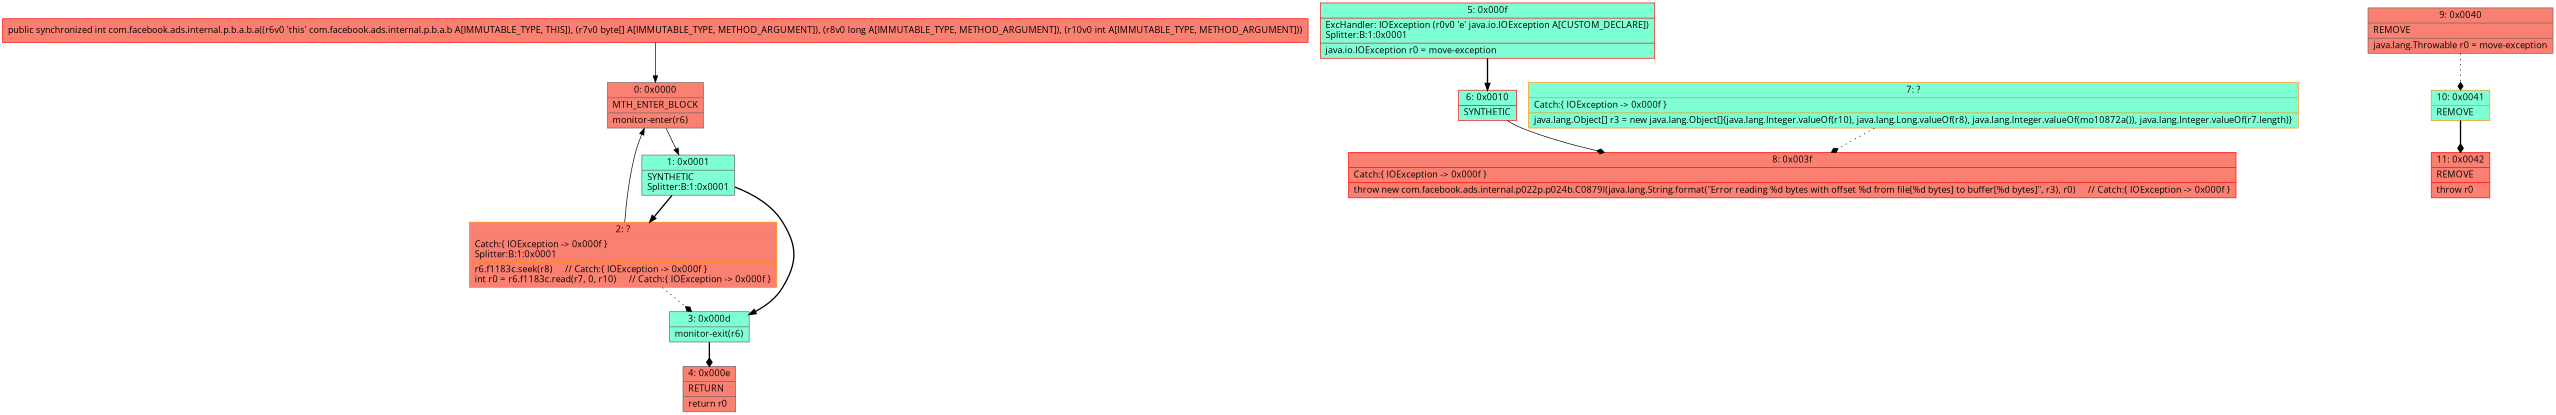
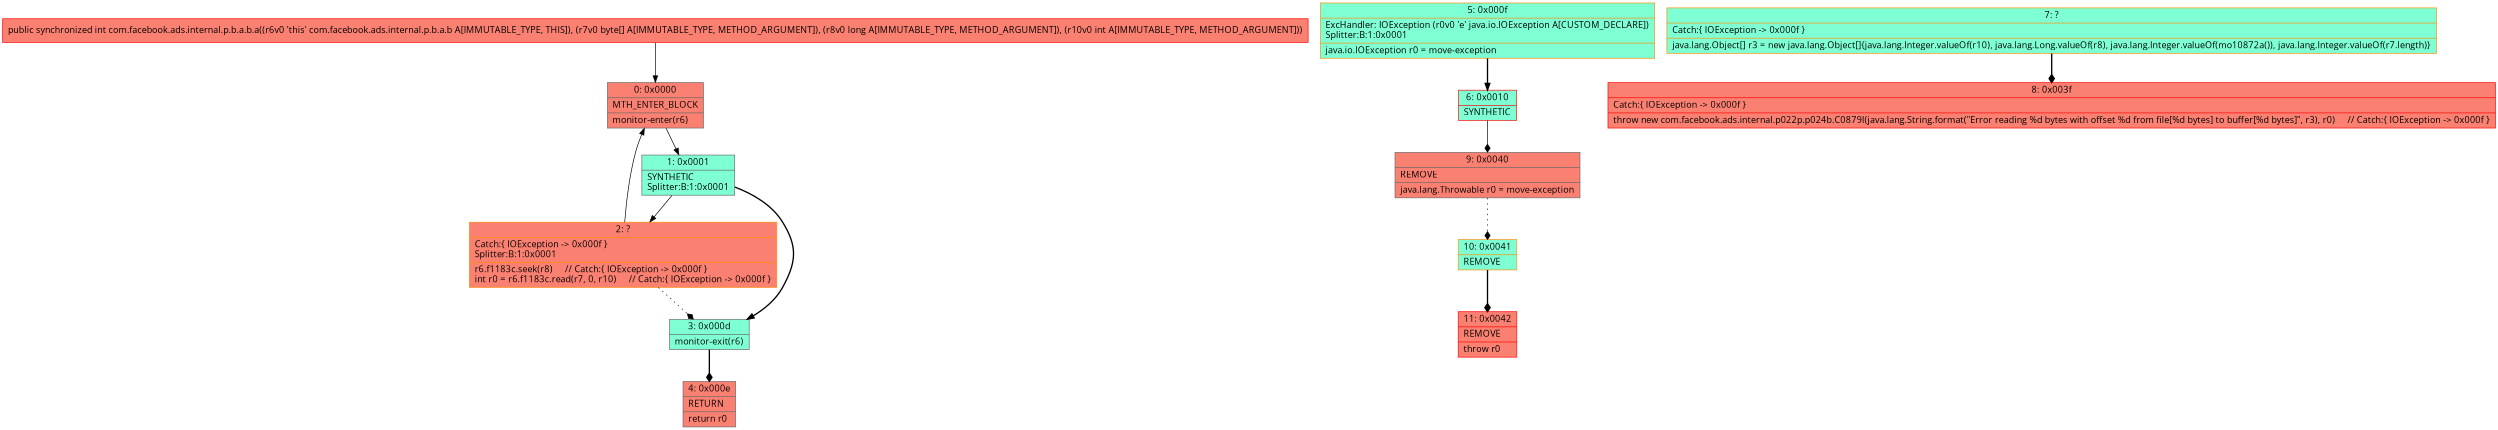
node "5: 0x000f": color red -> darkorange
edge "6: 0x0010" -> "8: 0x003f": now "6: 0x0010" -> "9: 0x0040"
edge "7: ?" -> "8: 0x003f": style dotted -> bold
edge "1: 0x0001" -> "2: ?": style bold -> solid
